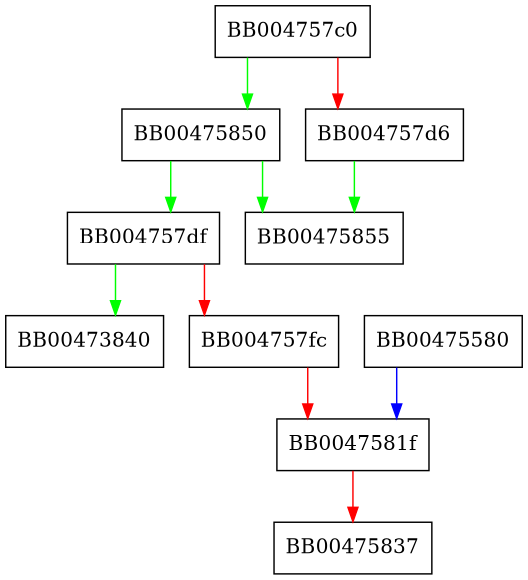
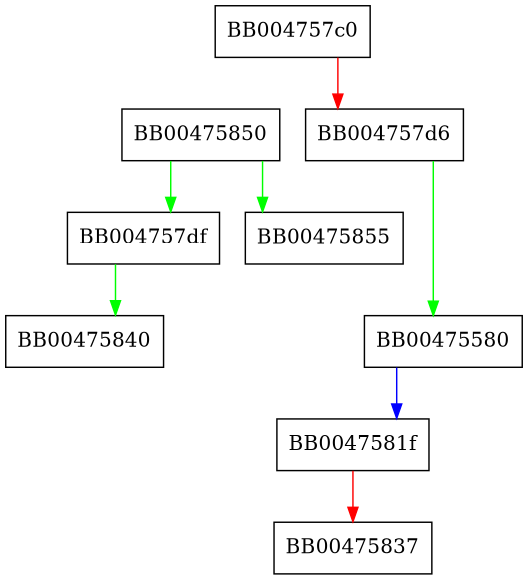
edge "BB004757c0" -> "BB00475850": removed
edge "BB004757d6" -> "BB00475855": now "BB004757d6" -> "BB00475580"
node "BB00473840": label "BB00473840" -> "BB00475840"
node "BB004757fc": removed
